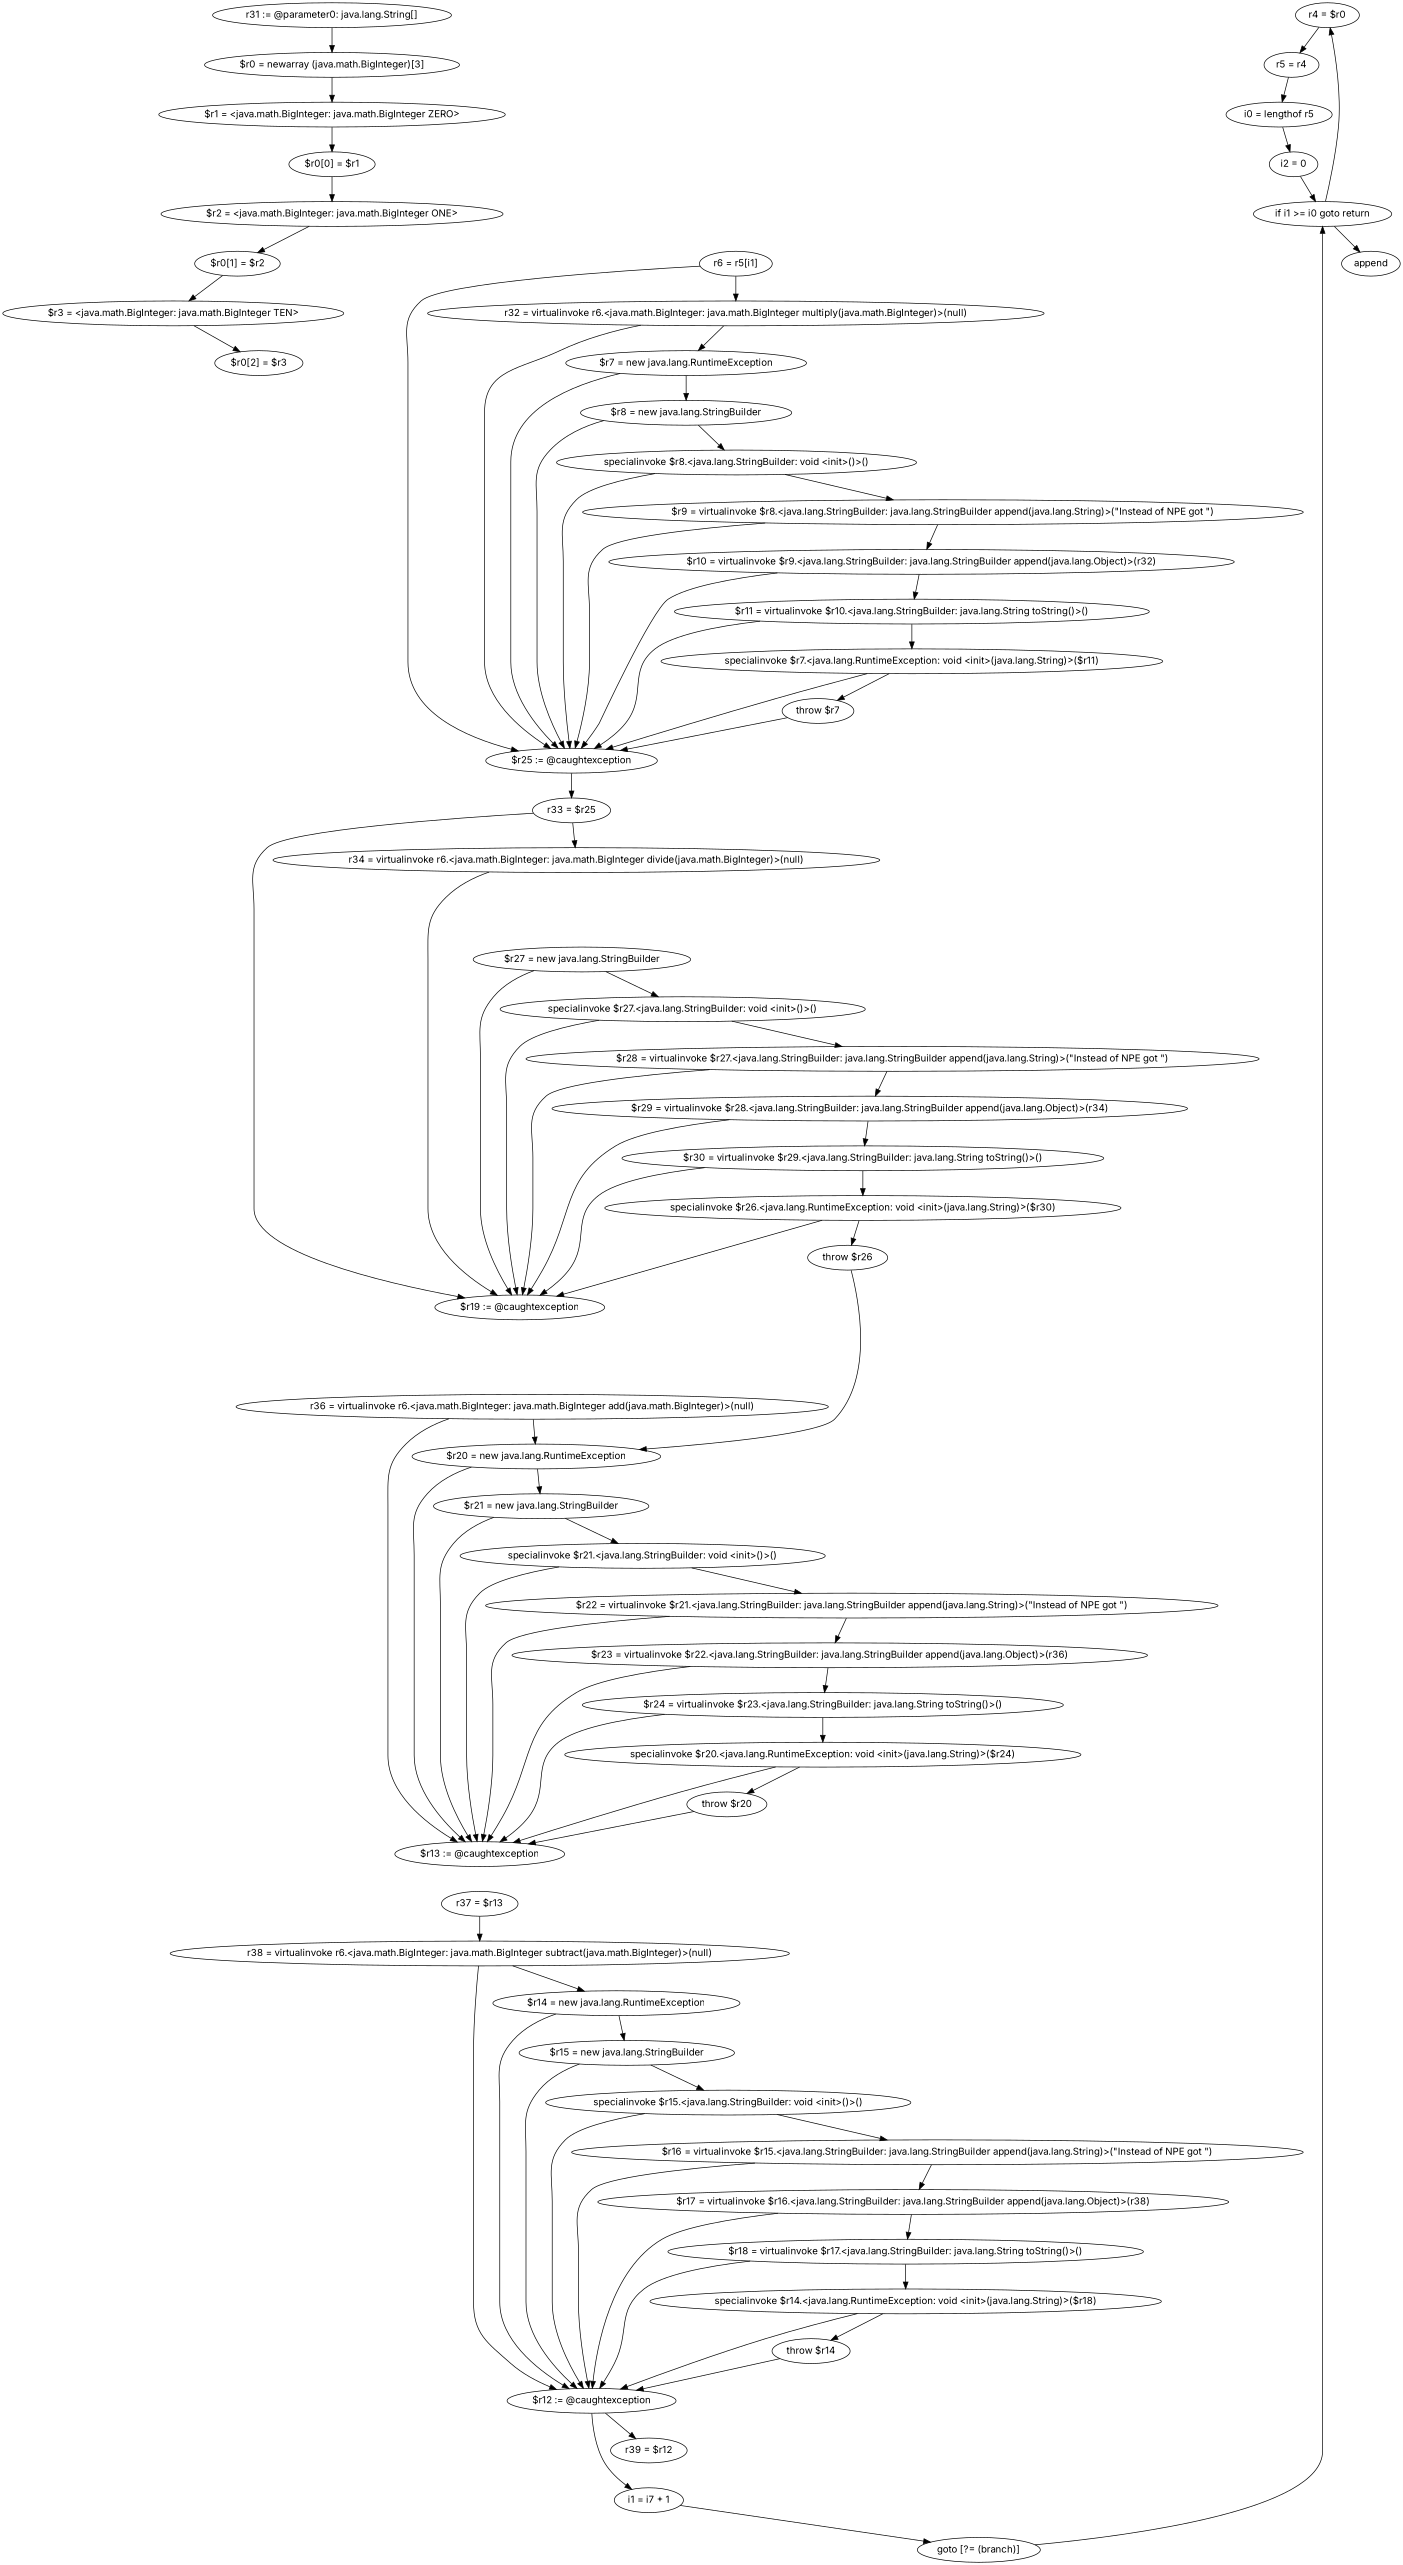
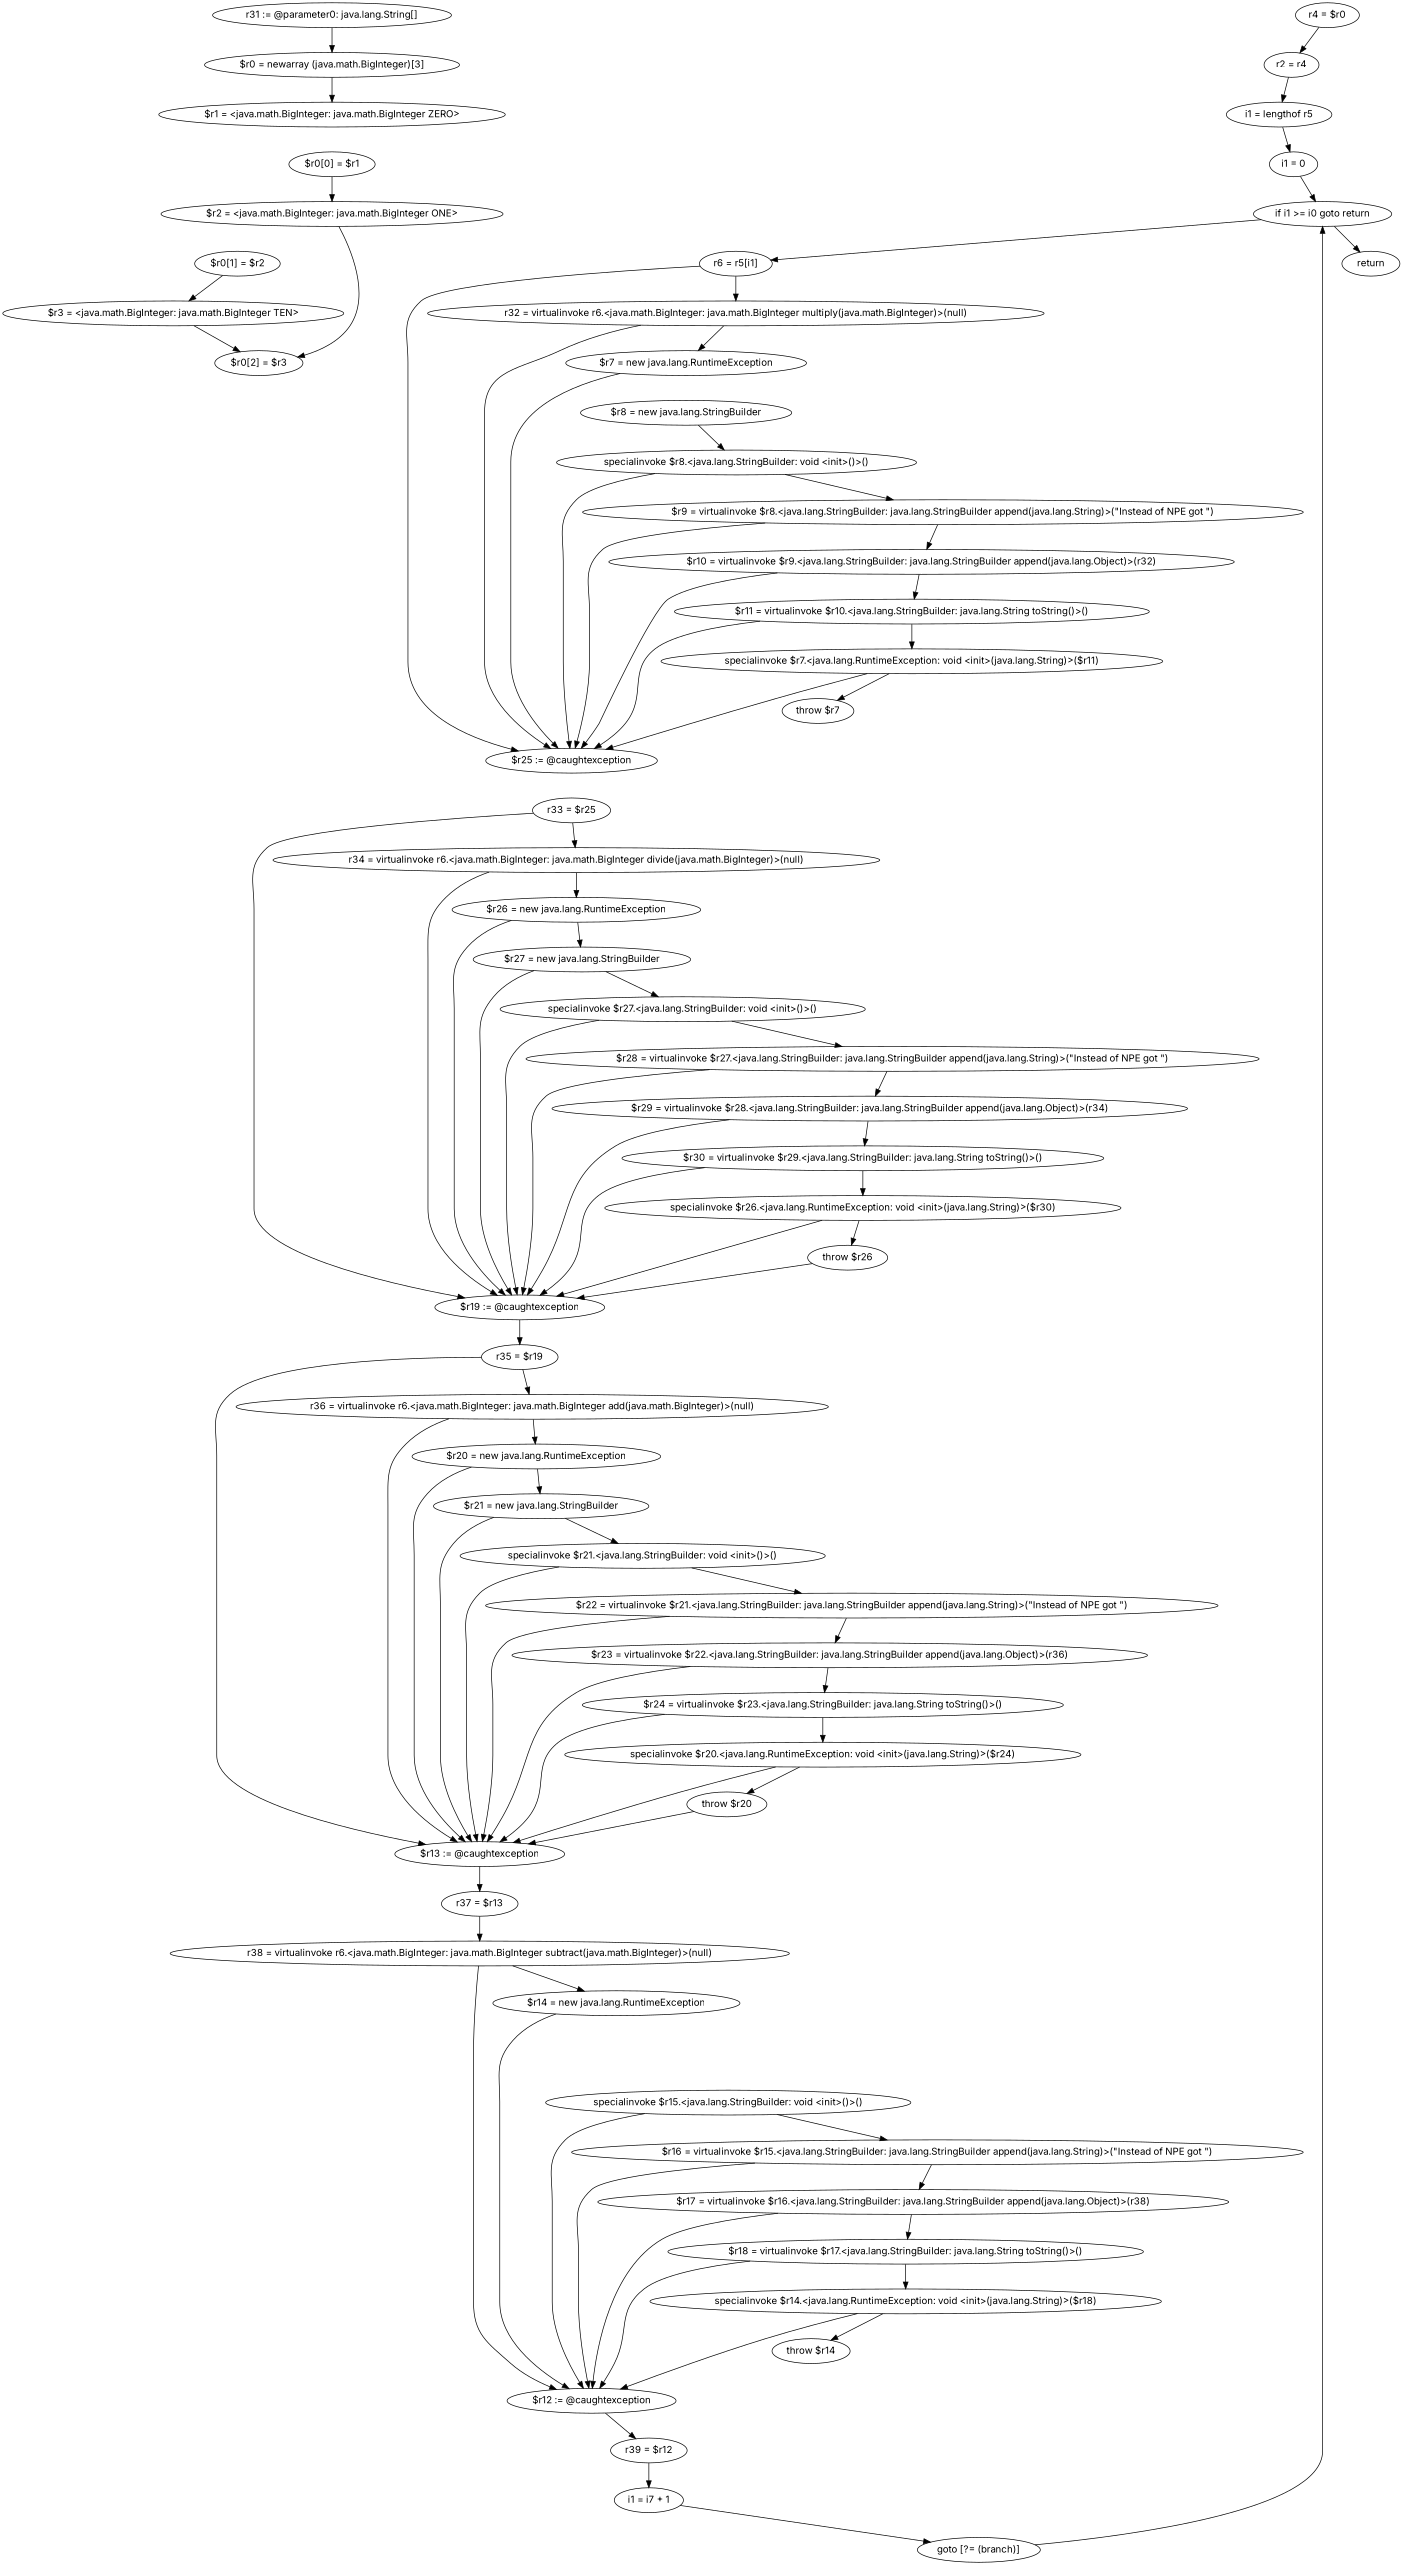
node "r5 = r4": label "r5 = r4" -> "r2 = r4"
node "i0 = lengthof r5": label "i0 = lengthof r5" -> "i1 = lengthof r5"
edge "if i1 >= i0 goto return" -> "r4 = $r0": now "if i1 >= i0 goto return" -> "r6 = r5[i1]"
edge "$r1 = <java.math.BigInteger: java.math.BigInteger ZERO>" -> "$r0[0] = $r1": removed
node "i2 = 0": label "i2 = 0" -> "i1 = 0"
edge "$r2 = <java.math.BigInteger: java.math.BigInteger ONE>" -> "$r0[1] = $r2": now "$r2 = <java.math.BigInteger: java.math.BigInteger ONE>" -> "$r0[2] = $r3"
node "append": label "append" -> "return"
edge "$r7 = new java.lang.RuntimeException" -> "$r8 = new java.lang.StringBuilder": removed
edge "$r8 = new java.lang.StringBuilder" -> "$r25 := @caughtexception": removed
edge "throw $r7" -> "$r25 := @caughtexception": removed
edge "$r25 := @caughtexception" -> "r33 = $r25": removed
node "$r26 = new java.lang.RuntimeException": added
node "r35 = $r19": added
edge "throw $r26" -> "$r20 = new java.lang.RuntimeException": now "throw $r26" -> "$r19 := @caughtexception"
edge "$r13 := @caughtexception" -> "r37 = $r13": added
node "$r15 = new java.lang.StringBuilder": removed
edge "throw $r14" -> "$r12 := @caughtexception": removed
edge "$r12 := @caughtexception" -> "i1 = i7 + 1": now "r39 = $r12" -> "i1 = i7 + 1"
